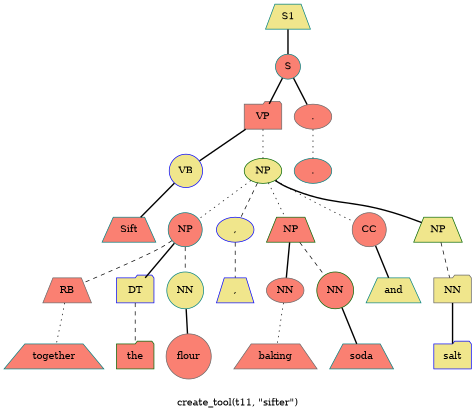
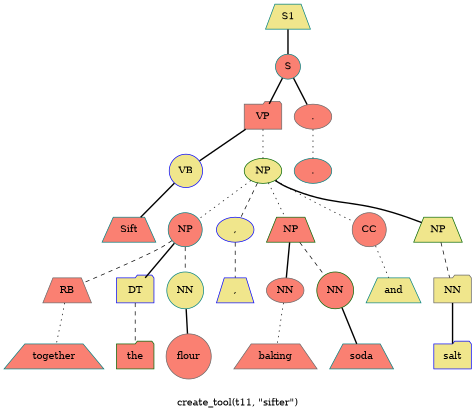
edge "CC" -- "and": style bold -> dotted
